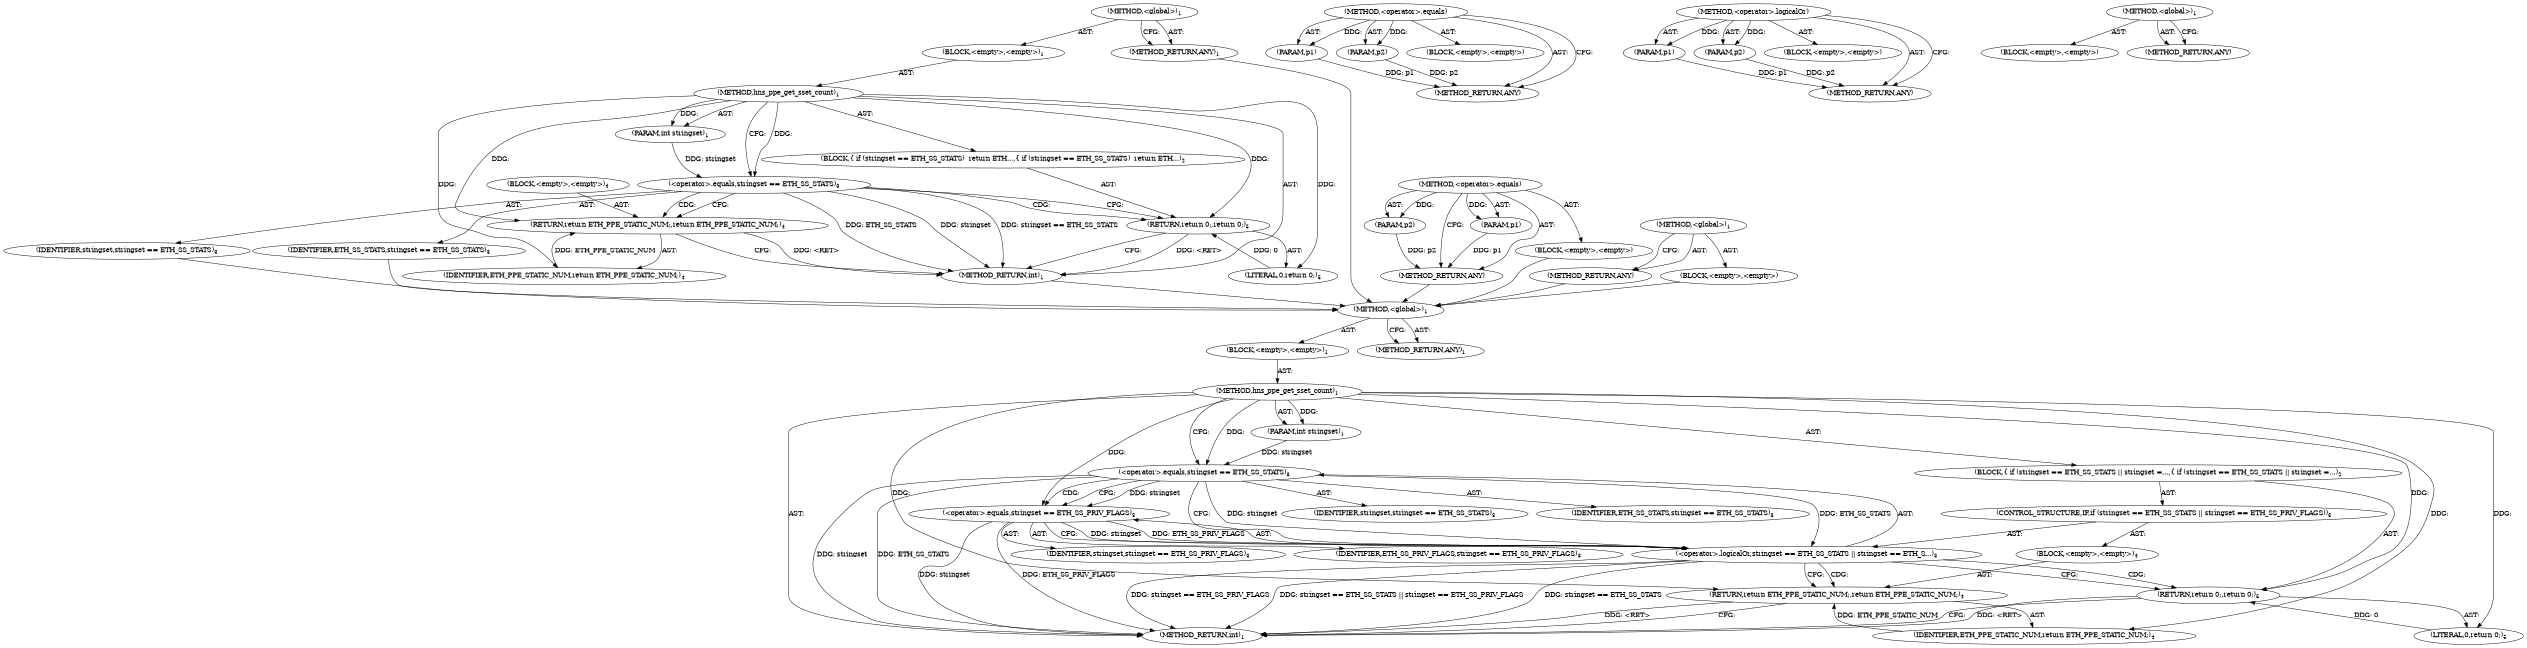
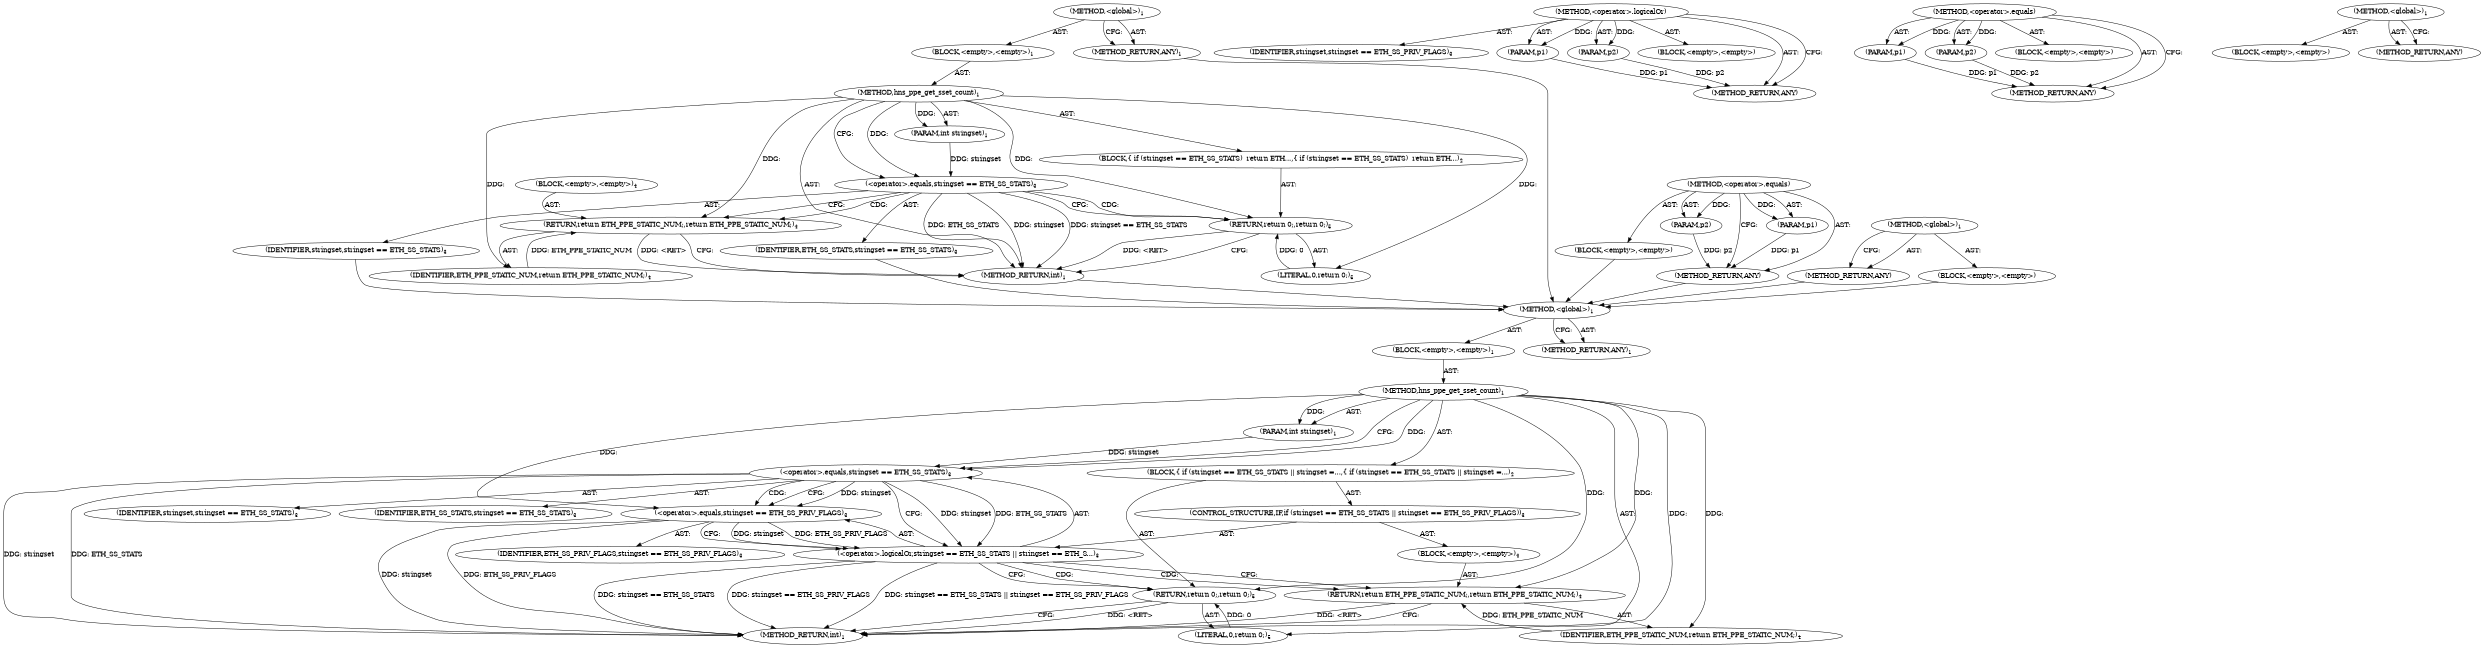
edge "(<operator>.equals,stringset == ETH_SS_PRIV_FLAGS)" -> "(IDENTIFIER,stringset,stringset == ETH_SS_PRIV_FLAGS)": now "(METHOD,<operator>.logicalOr)" -> "(IDENTIFIER,stringset,stringset == ETH_SS_PRIV_FLAGS)"
